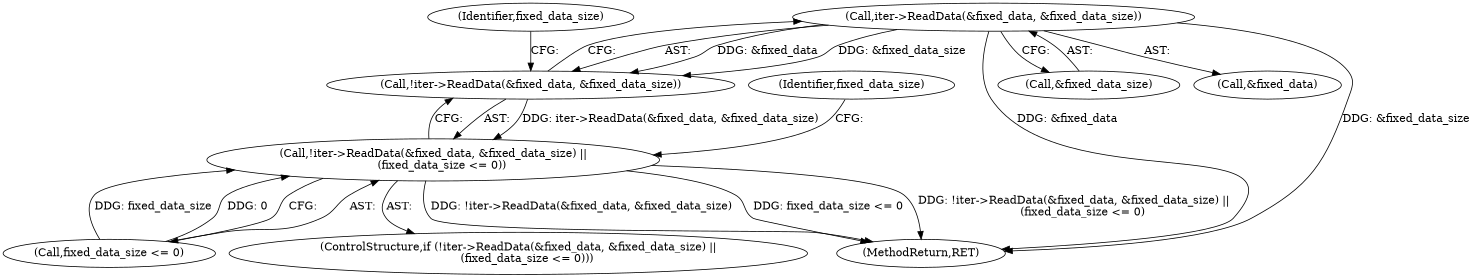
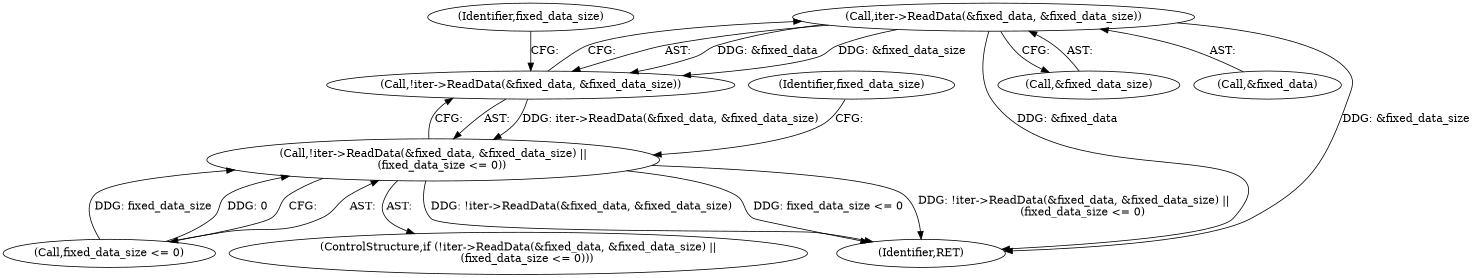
edge "(Call,iter->ReadData(&fixed_data, &fixed_data_size))" -> "(Call,&fixed_data)": reversed
node "(MethodReturn,RET)": label "(MethodReturn,RET)" -> "(Identifier,RET)"
